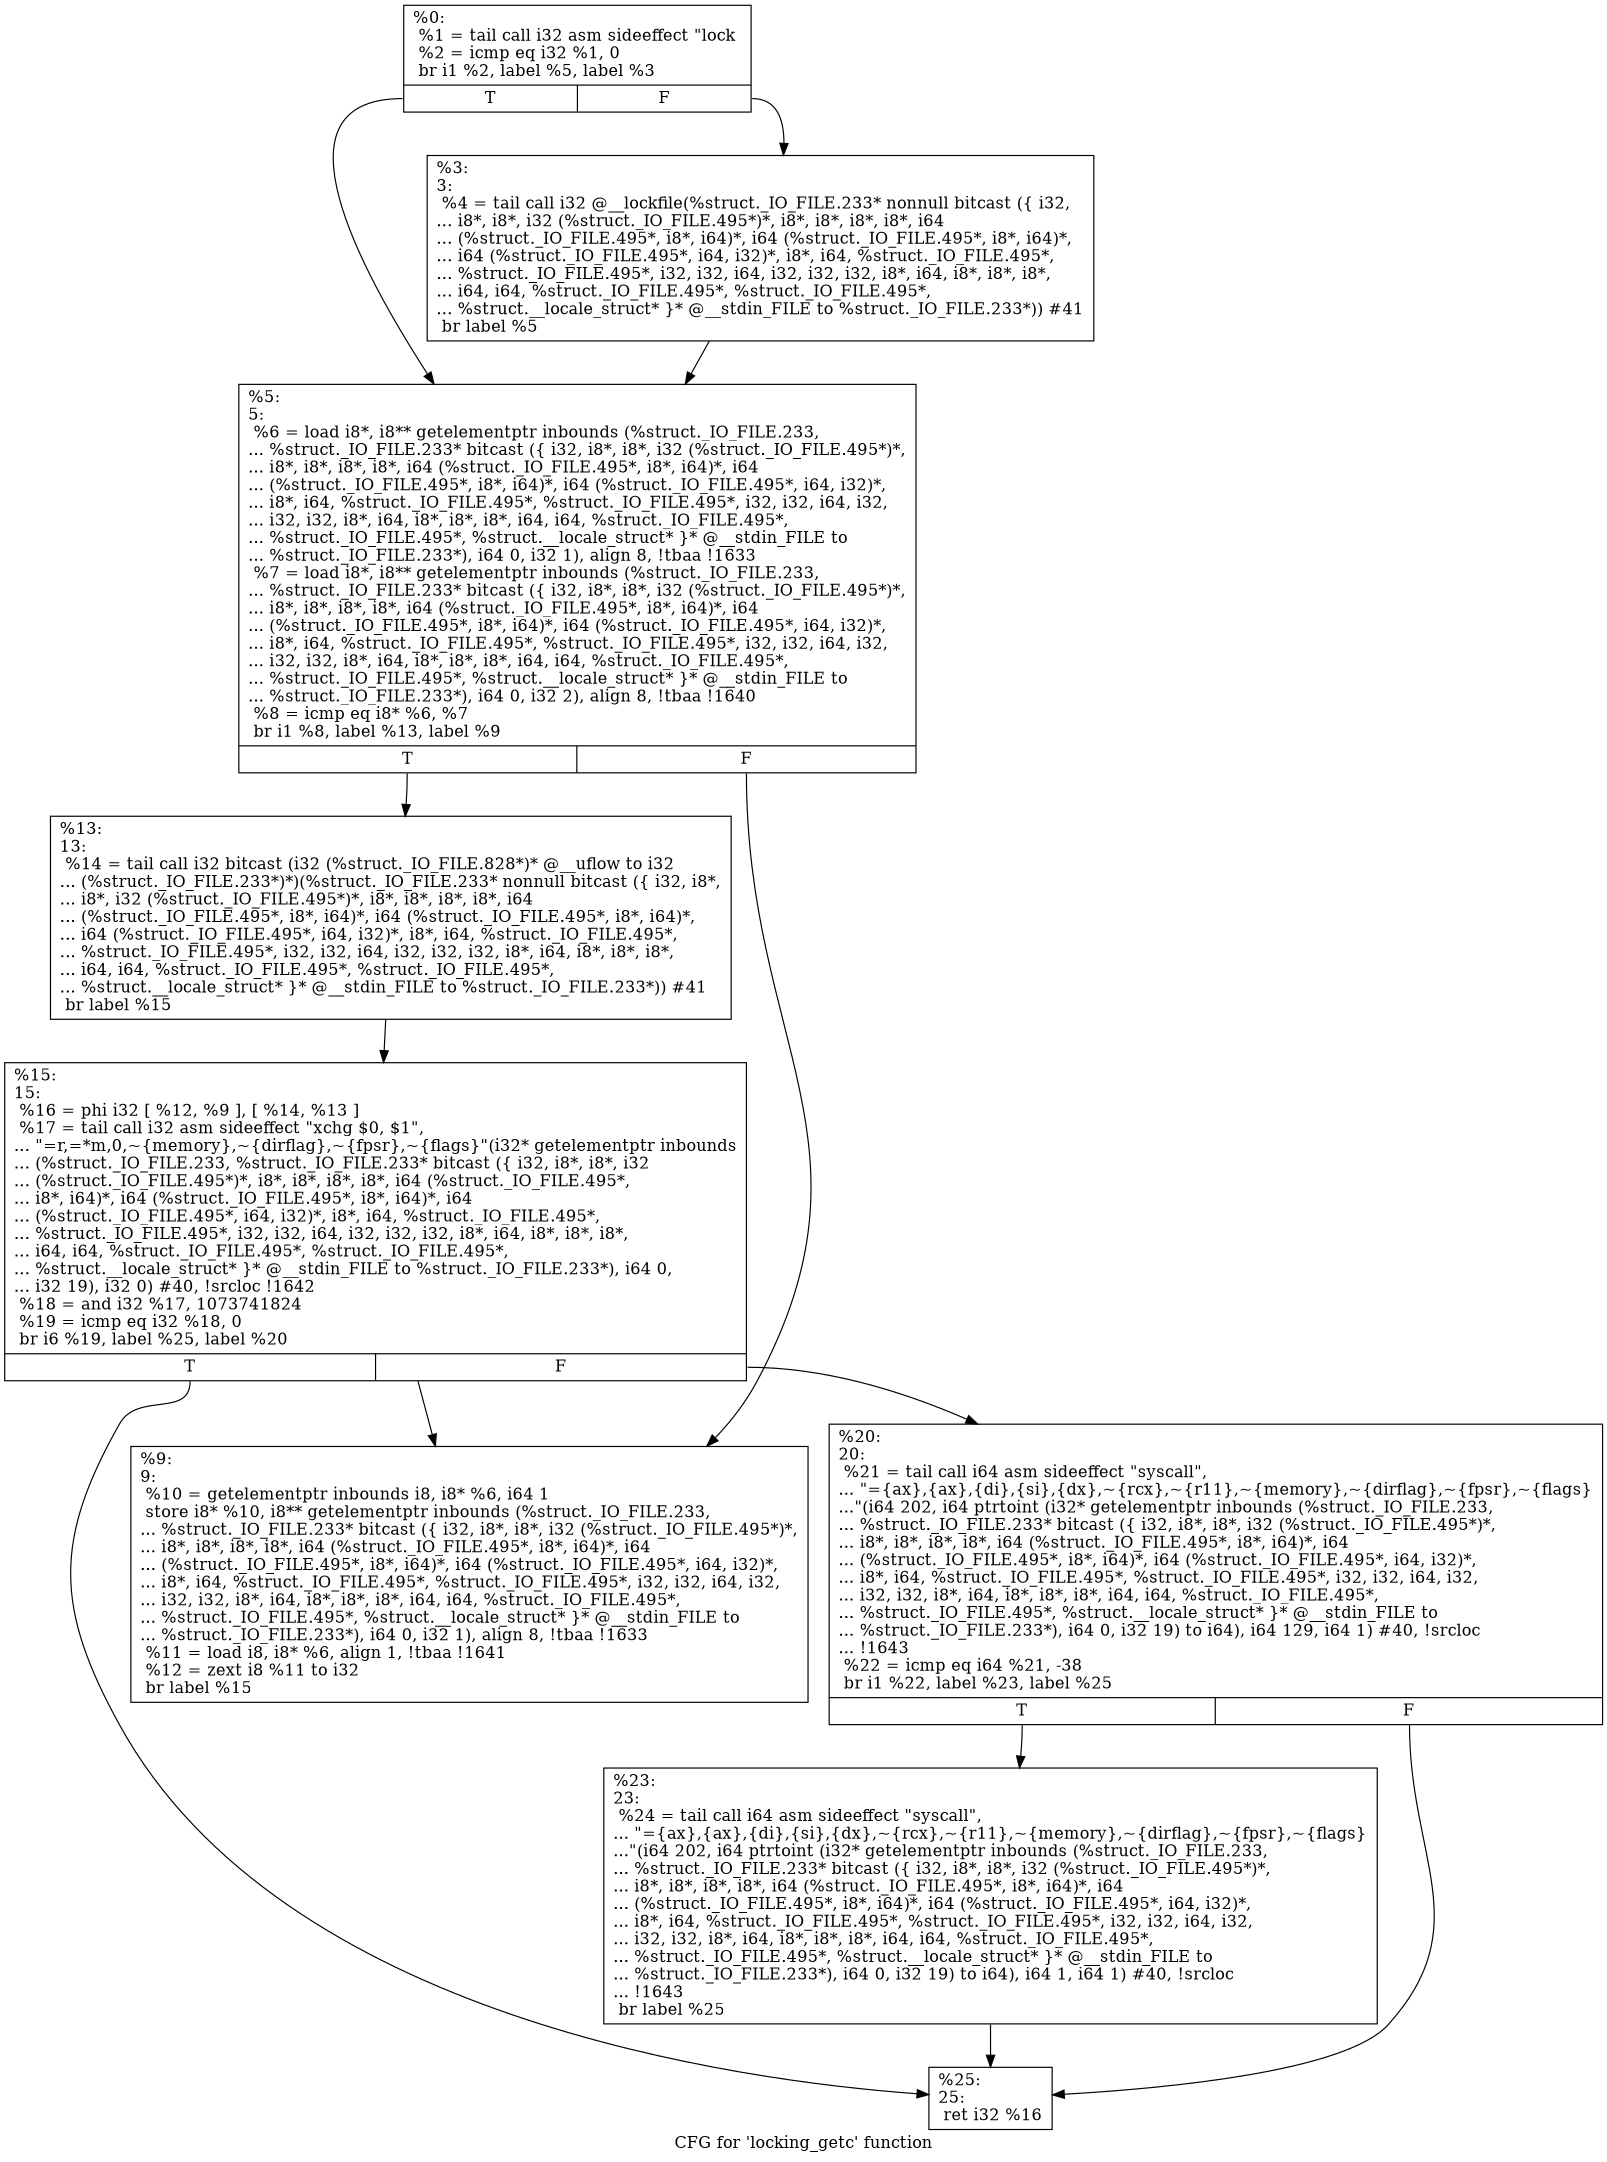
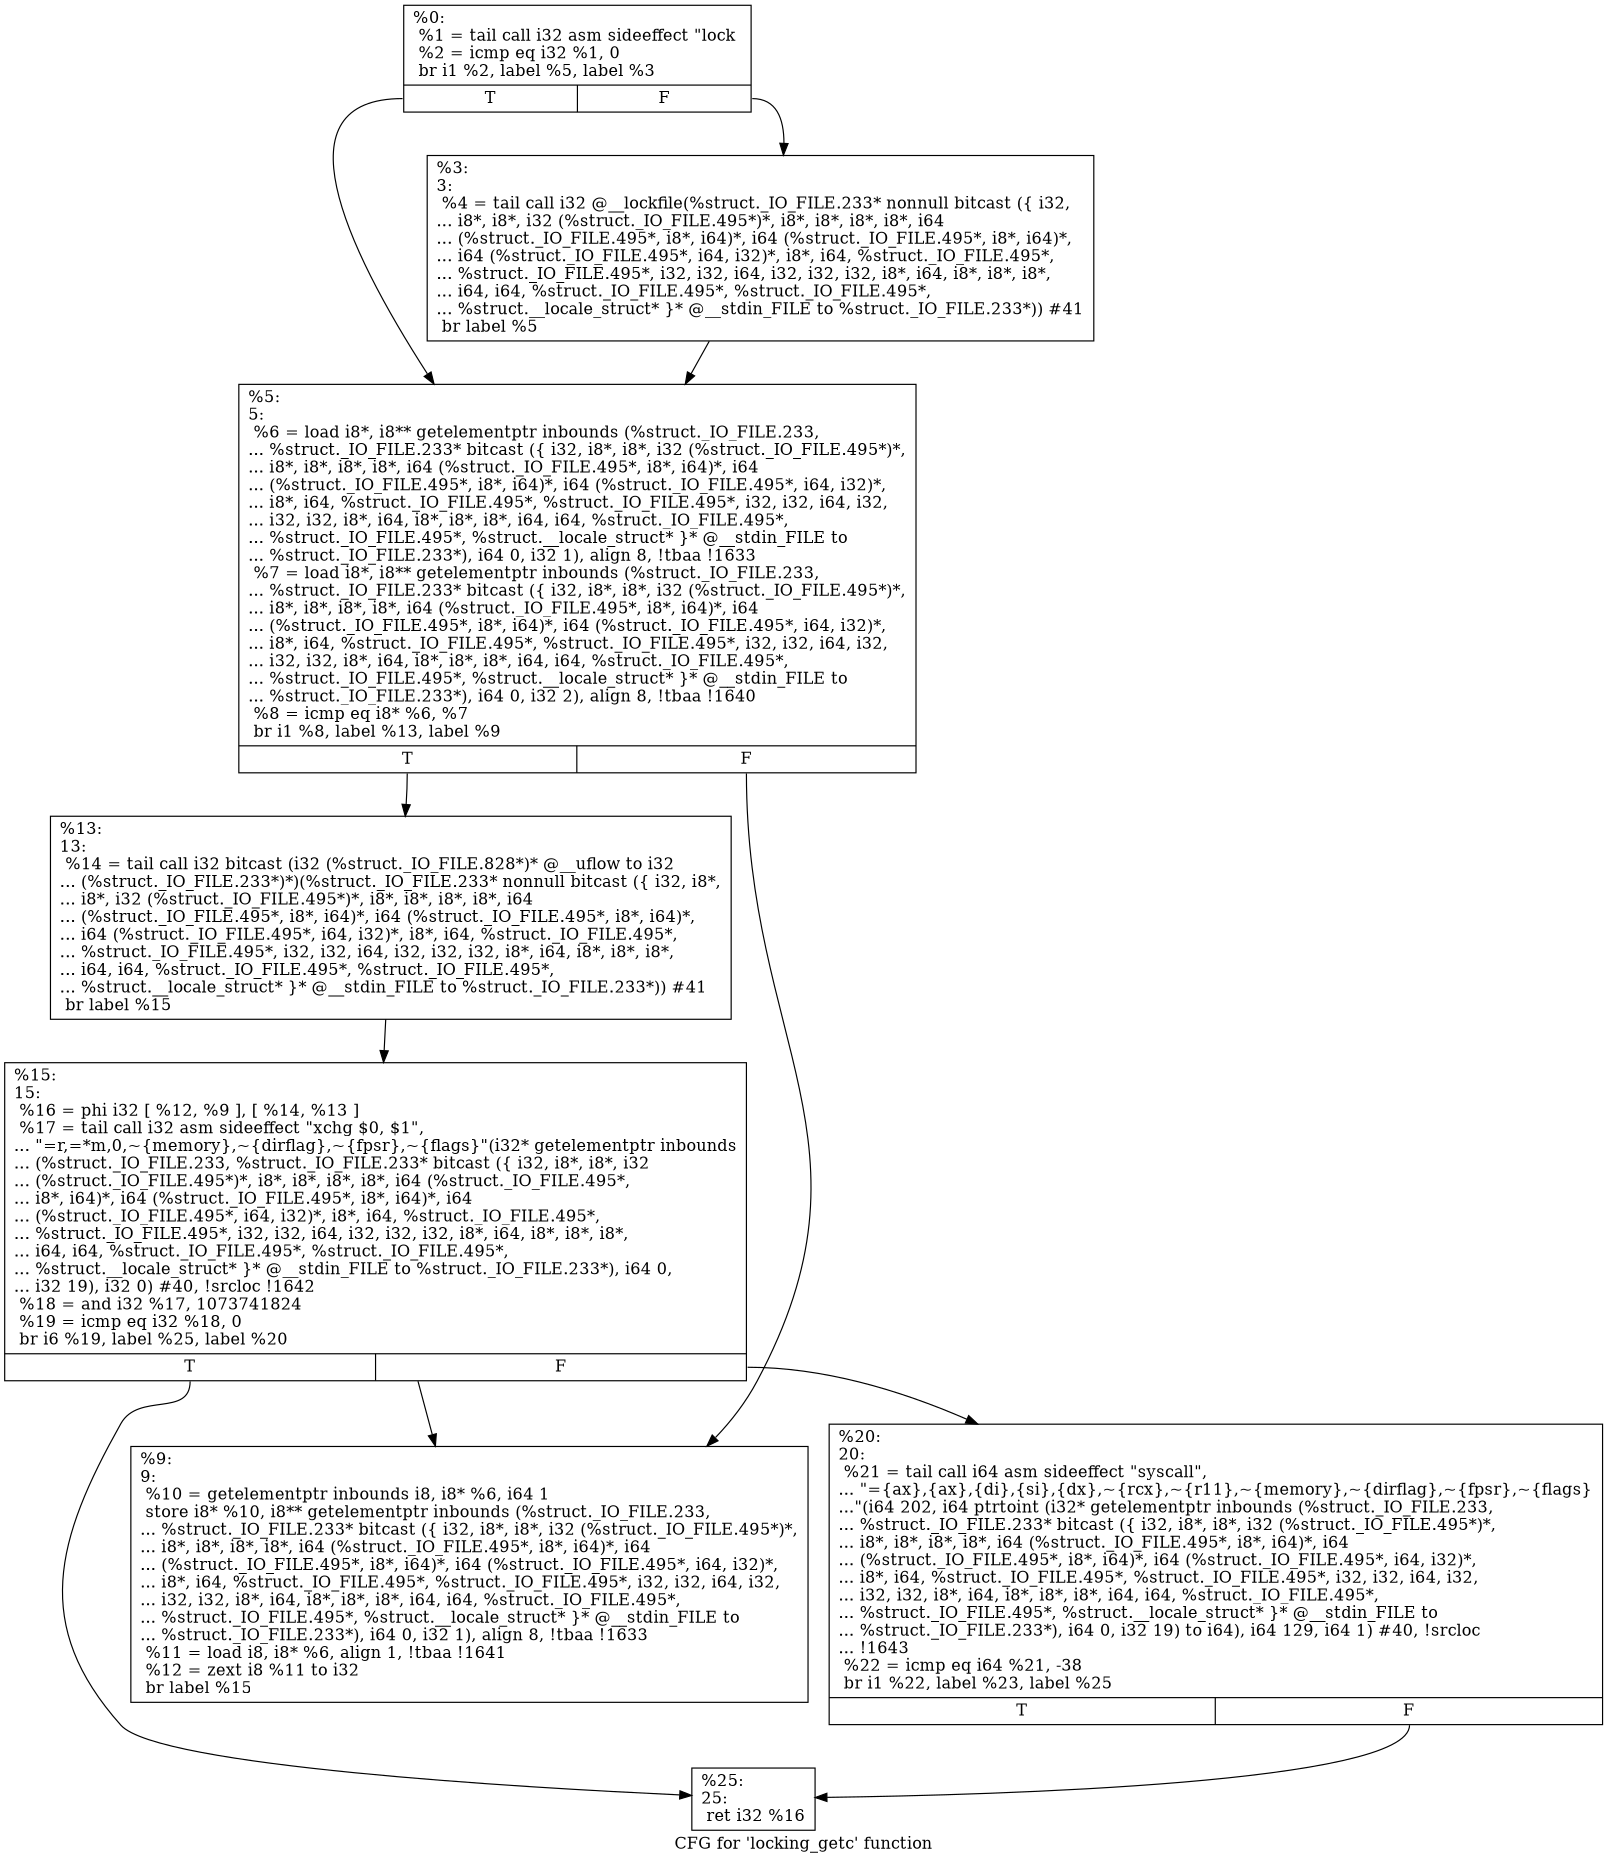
node "%23:": removed
